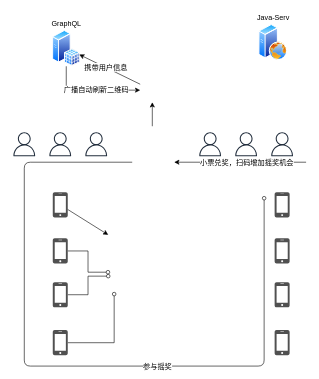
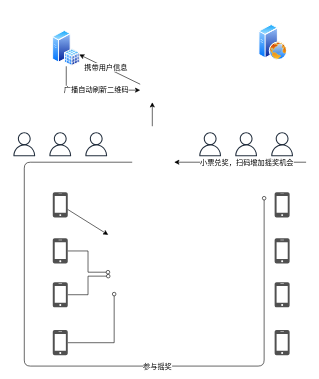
node "Java-Serv": removed
node "GraphQL": removed
